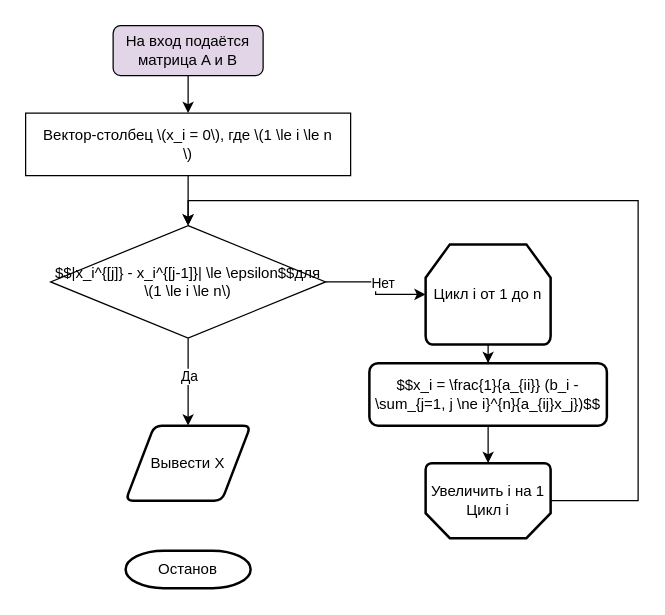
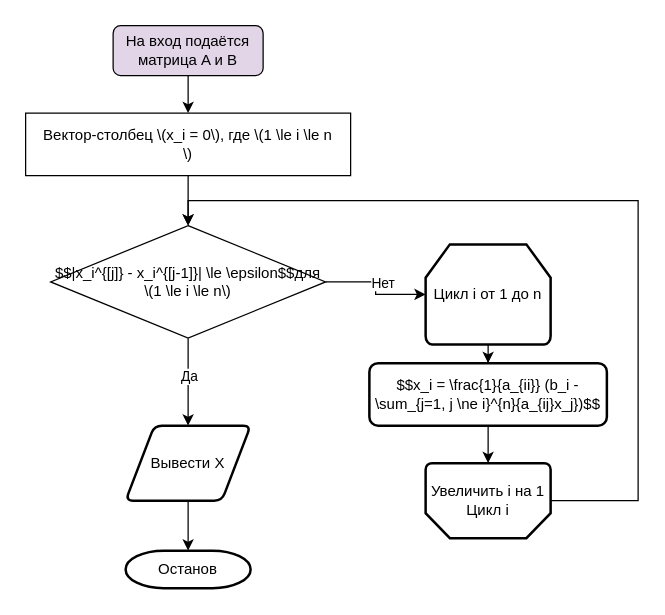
edge "Вывести X" -> "Останов": added
